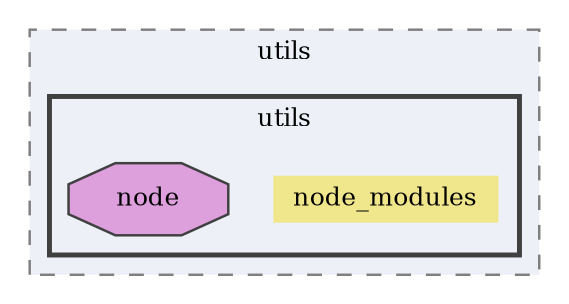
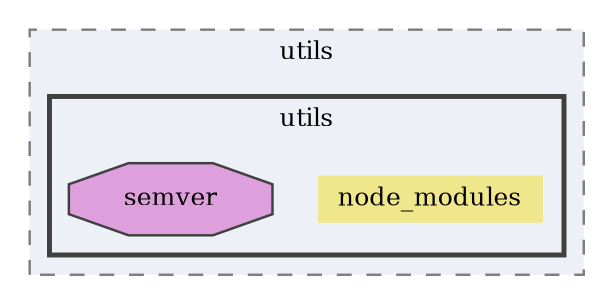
node "node": label "node" -> "semver"
